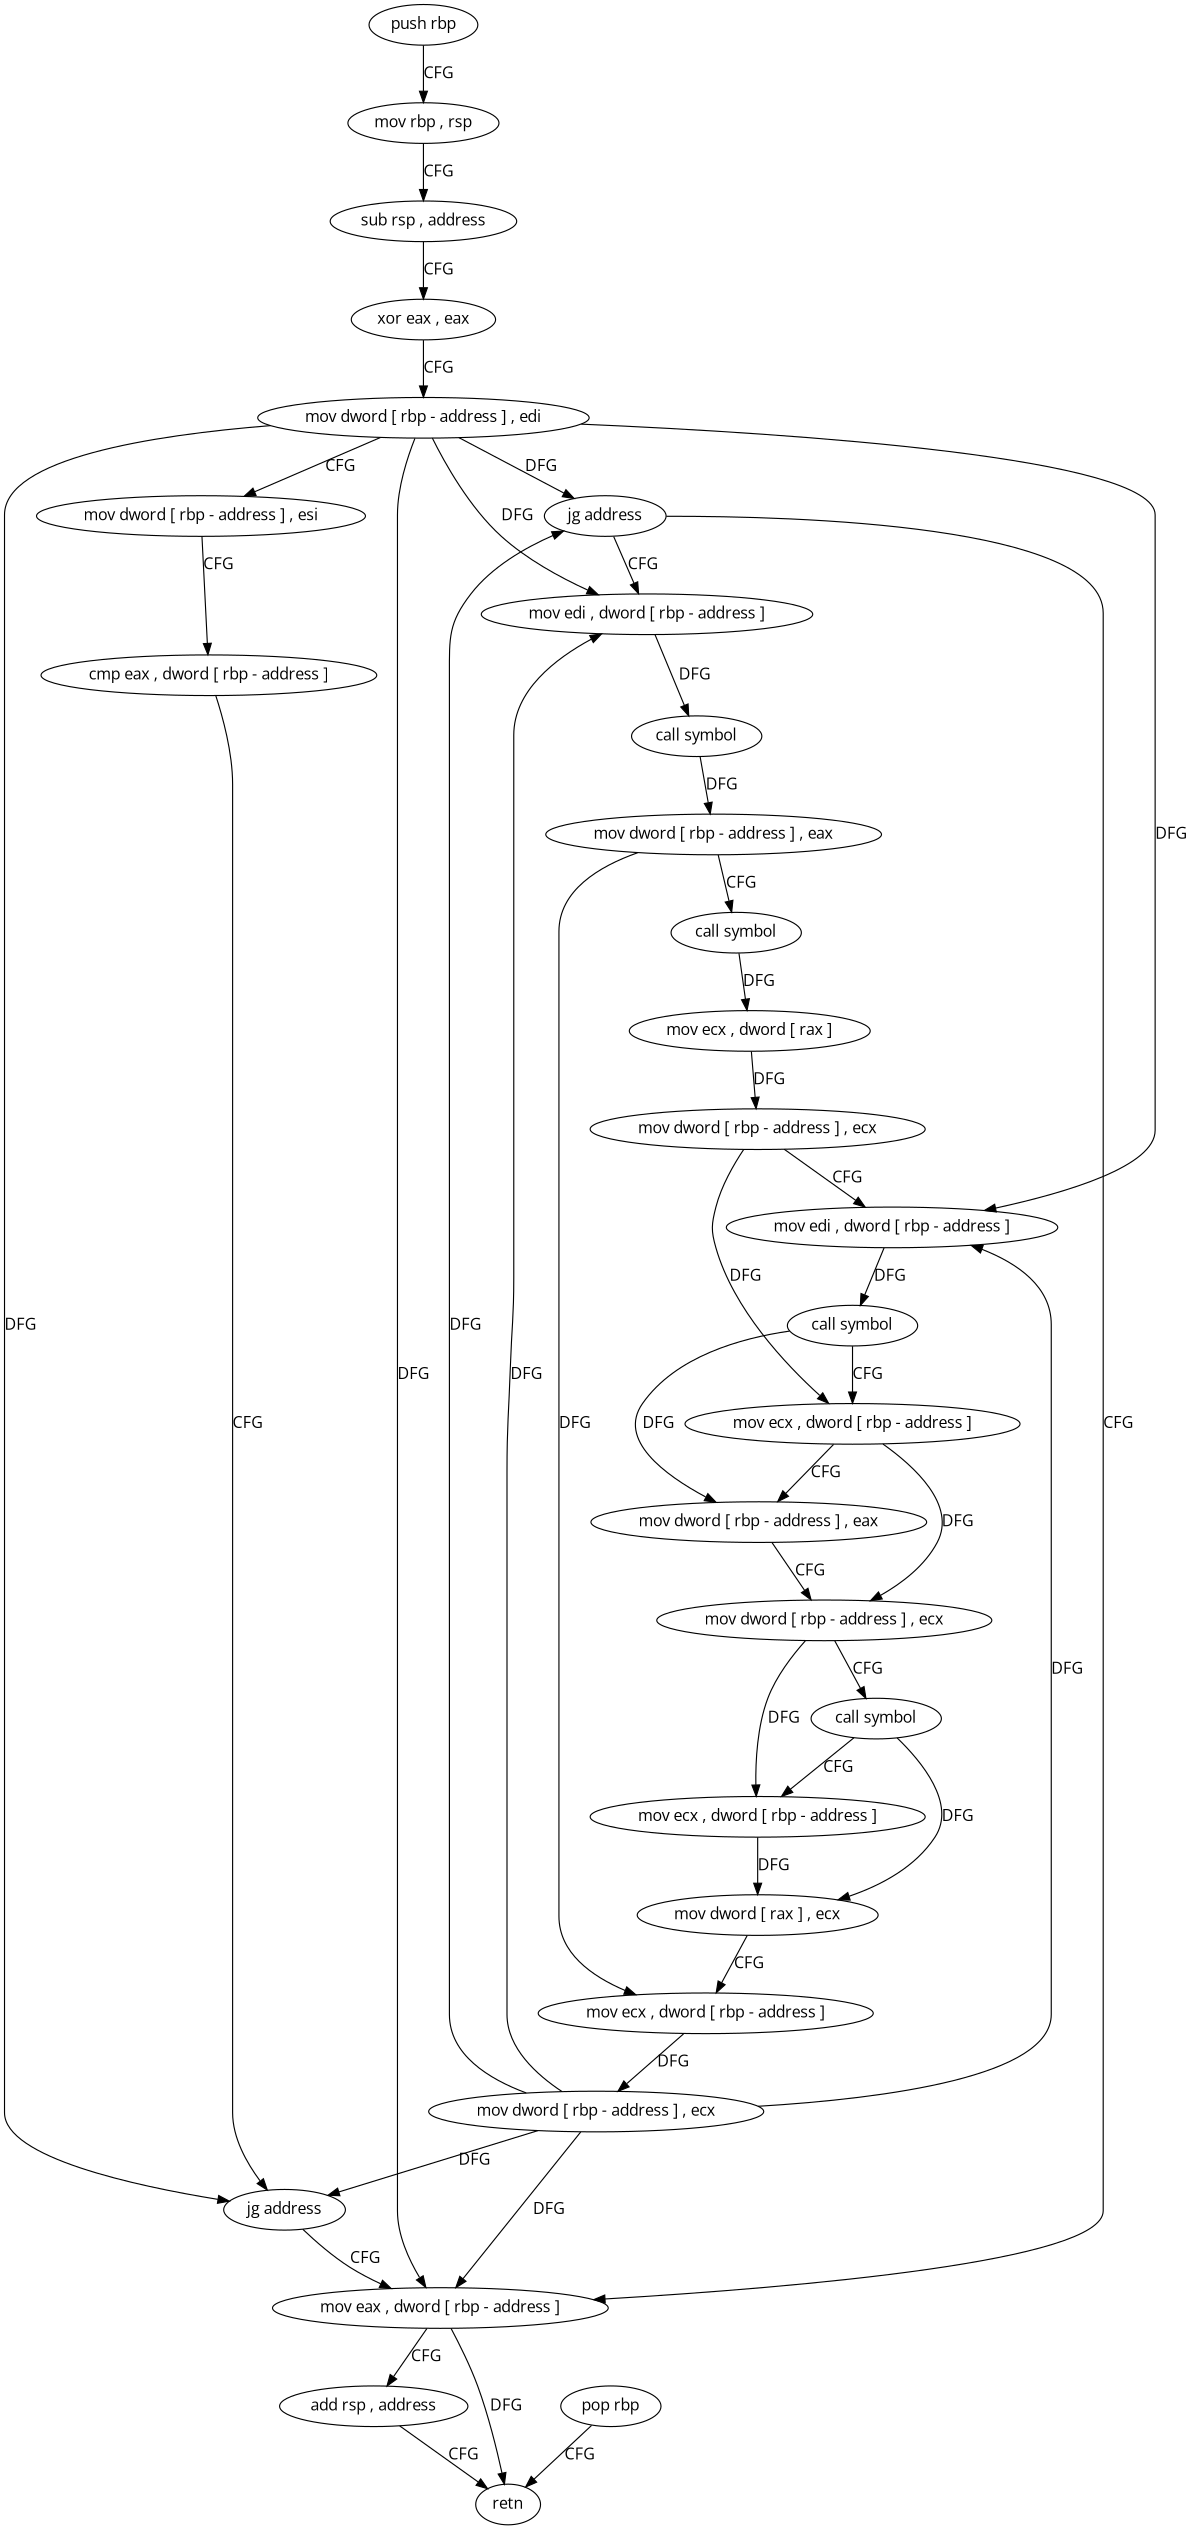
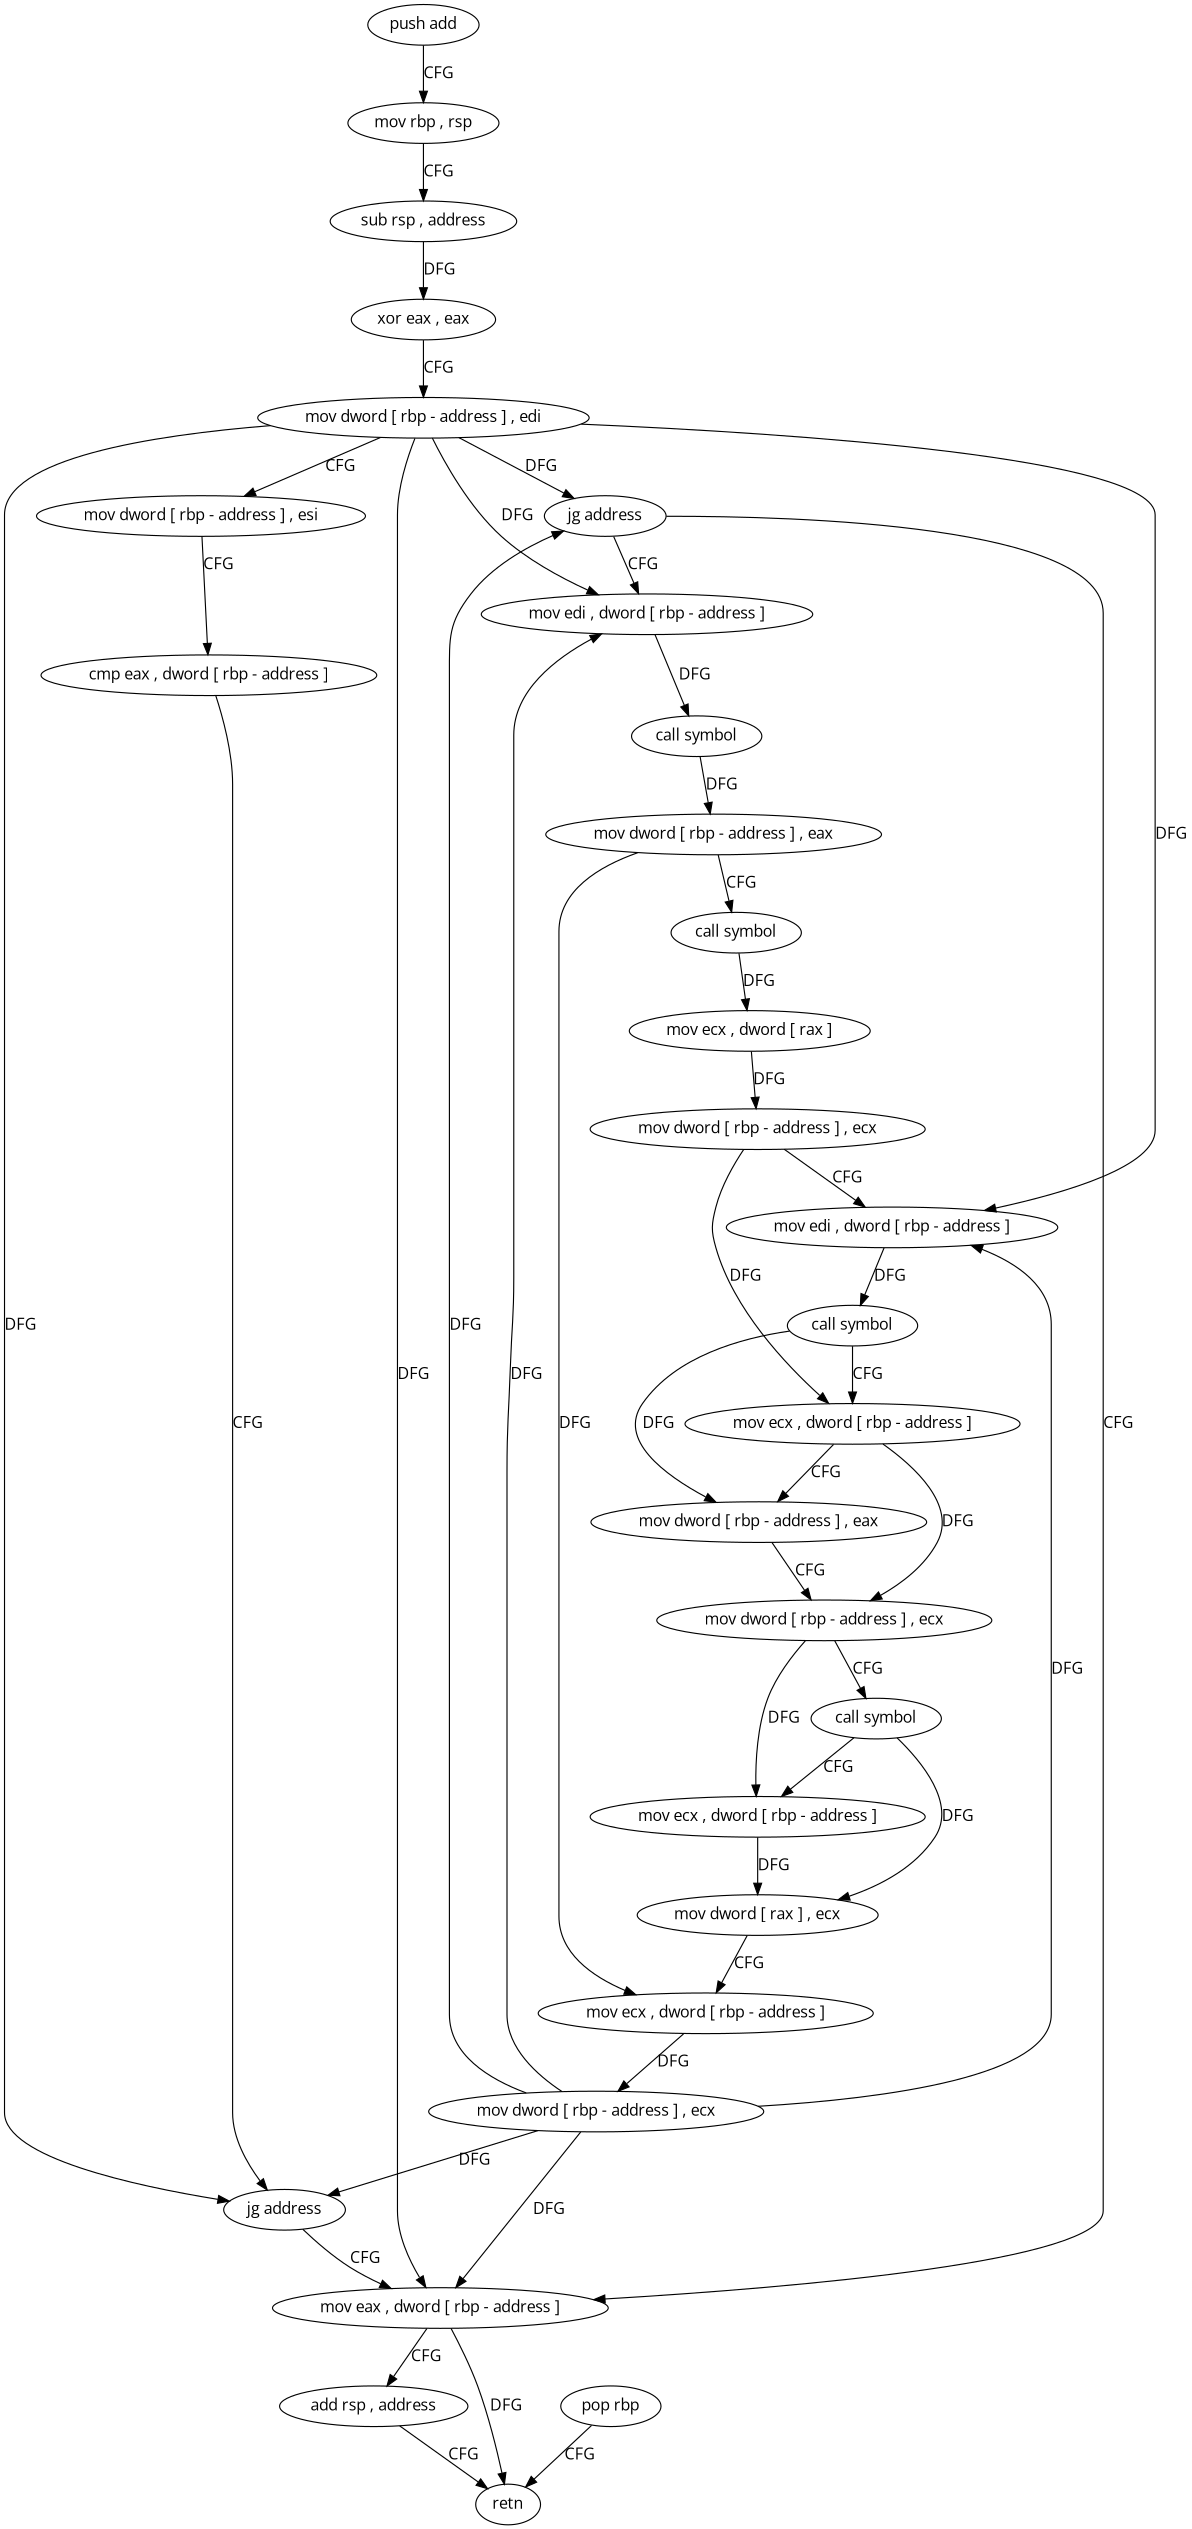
node "push rbp": label "push rbp" -> "push add"
edge "sub rsp , address" -> "xor eax , eax": label "CFG" -> "DFG"
